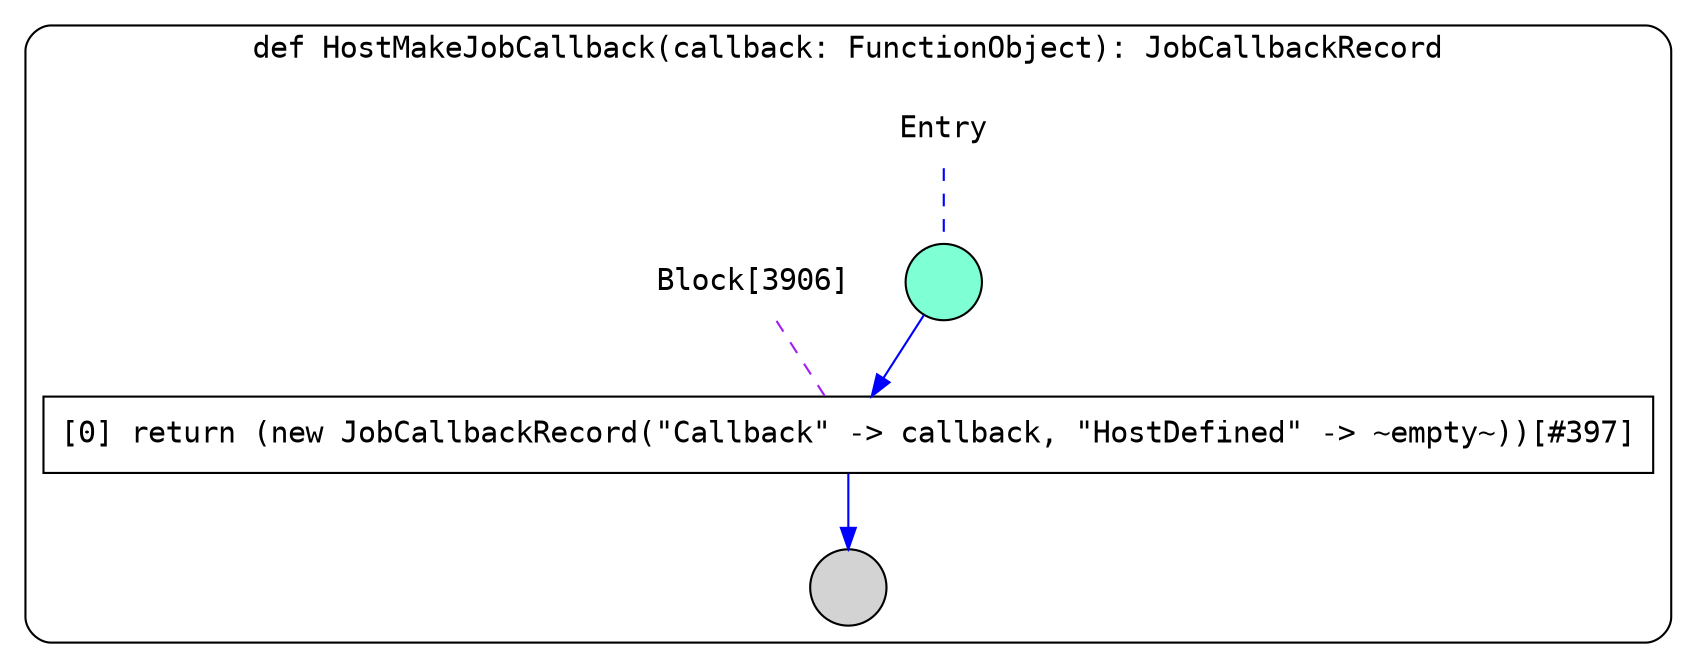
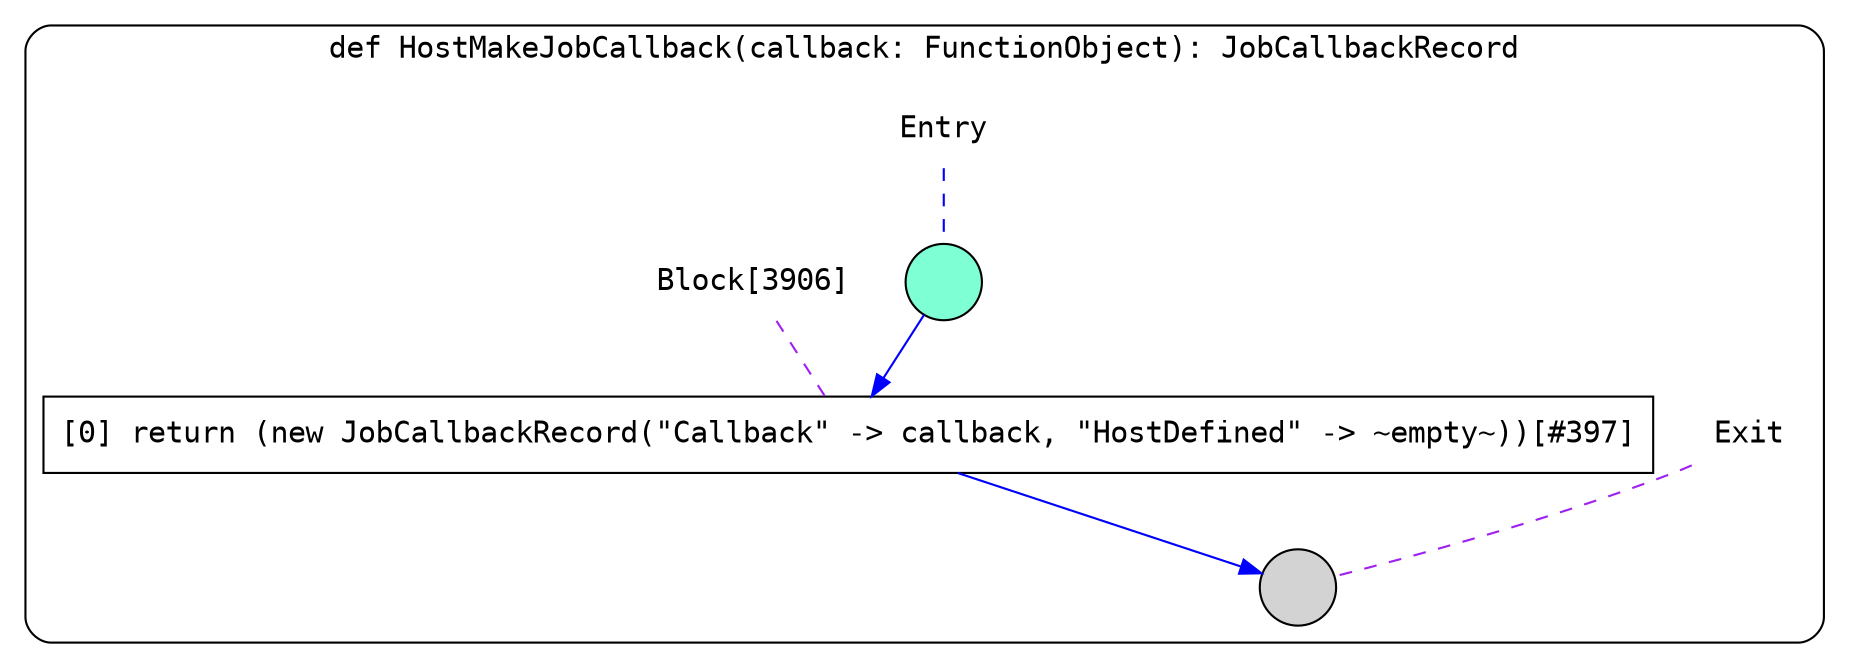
node "Exit": added
